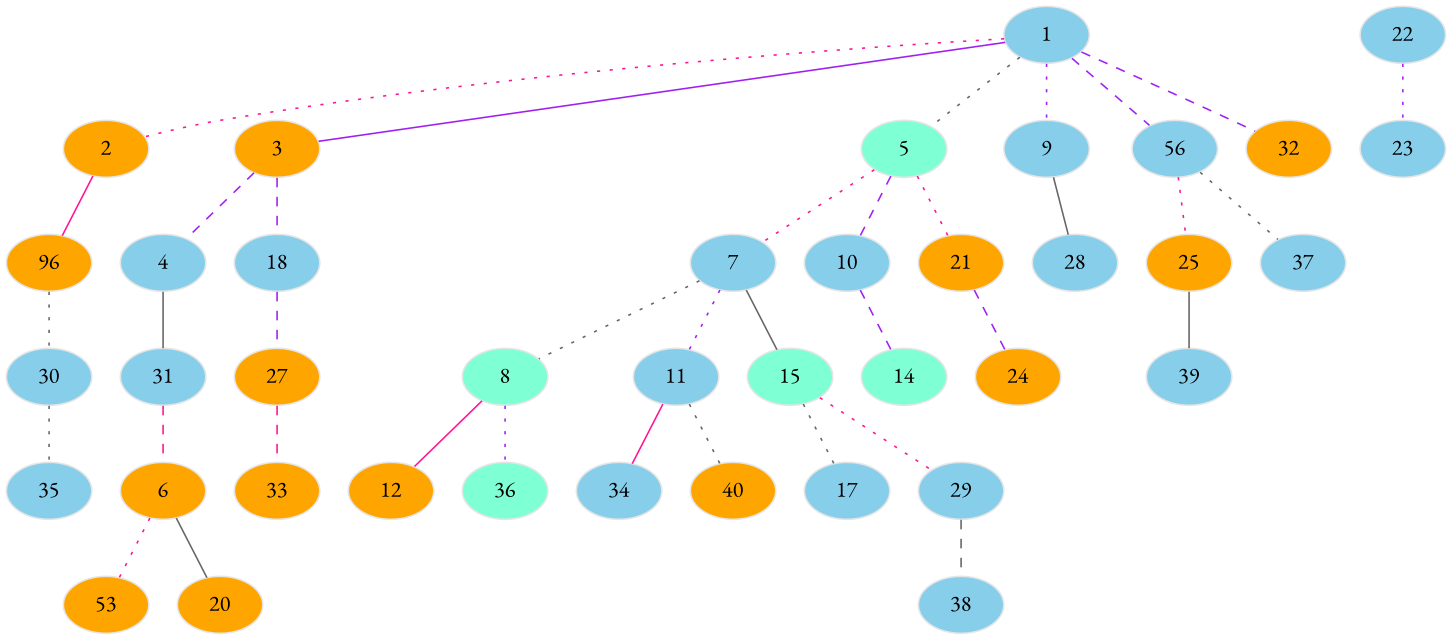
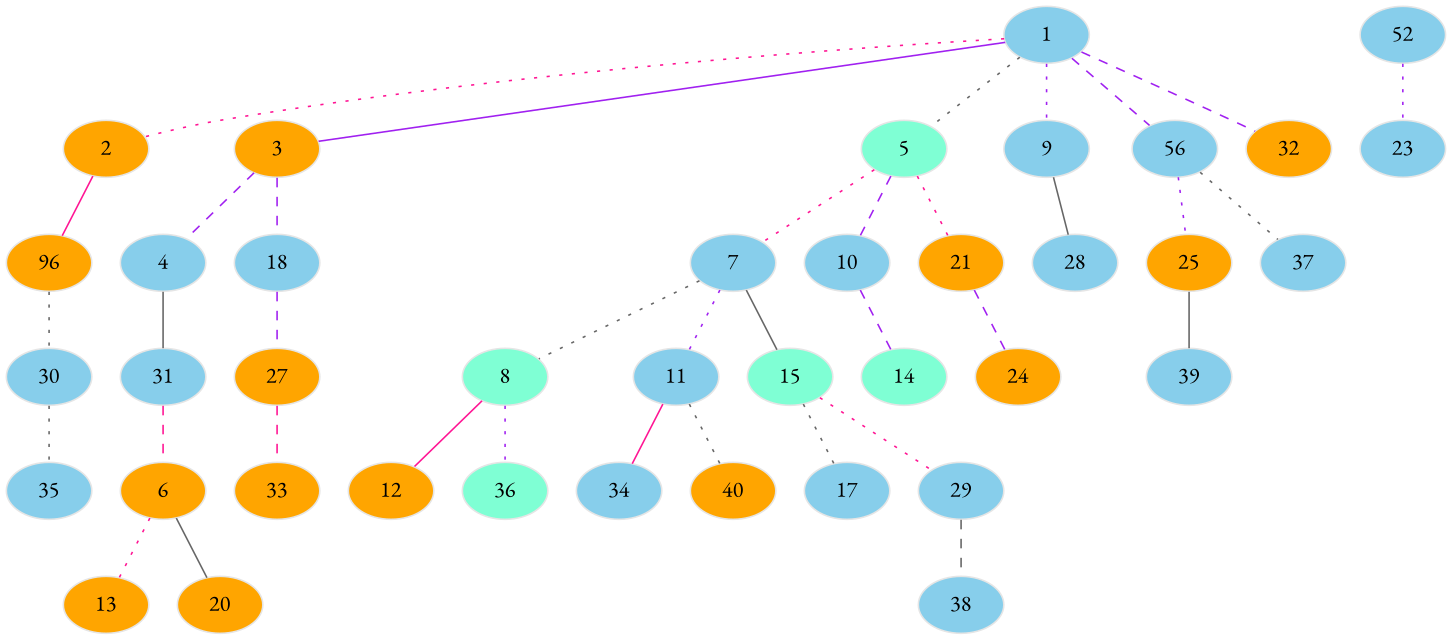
node "22": label "22" -> "52"
edge "56" -- "25": color deeppink -> purple
node "53": label "53" -> "13"
